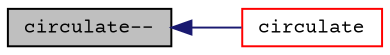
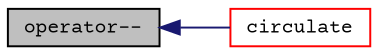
node "circulate--": label "circulate--" -> "operator--"
